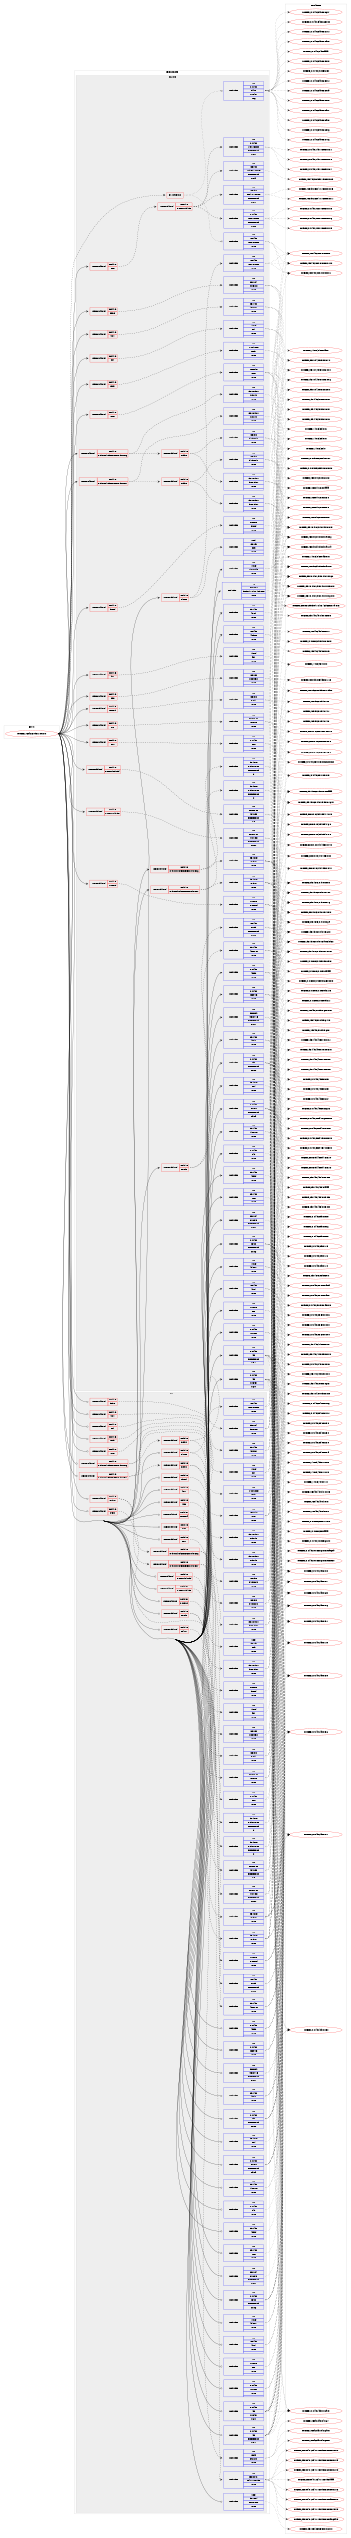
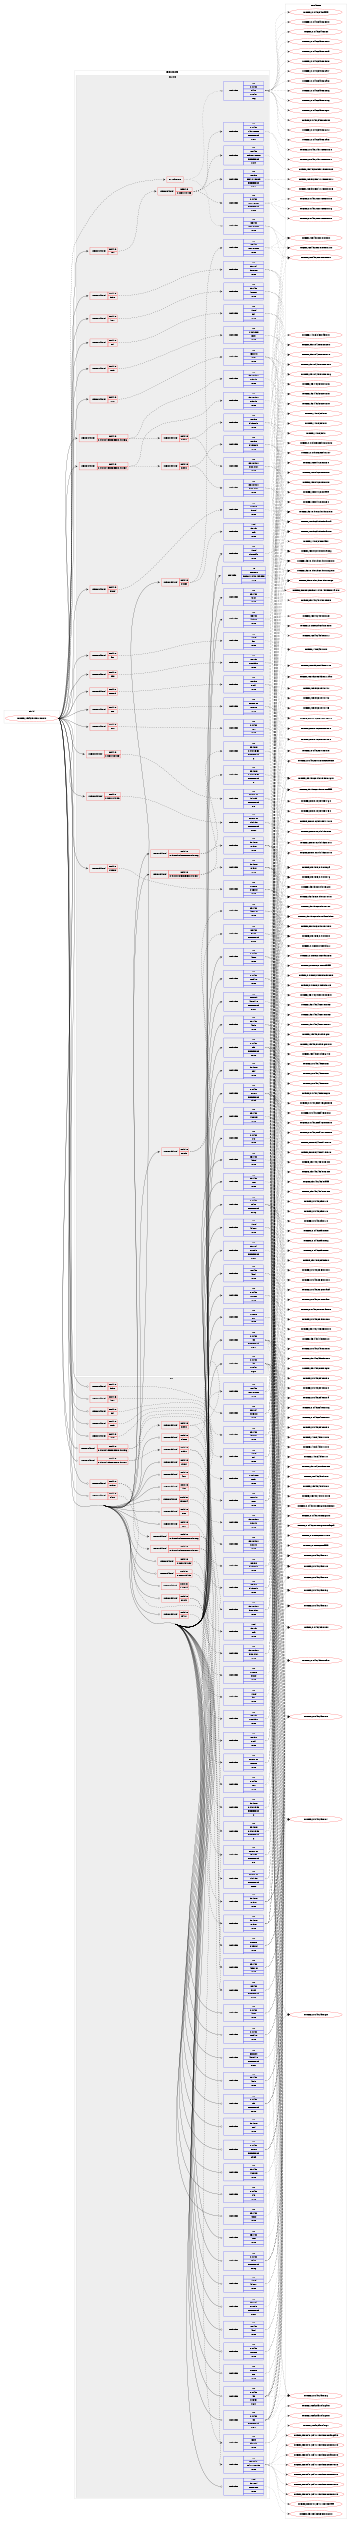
node "portage://sys-libs/cluster-2.31": label "portage://sys-libs/cluster-2.31" -> "portage://sys-libs/glibc-2.31"
node "portage://sys-libs/uid_wrapper-1.2.7": removed
